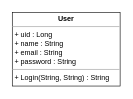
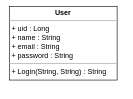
node "User + uid : Long + name : String + email : String + password : String + Login(String, String) : String": moved (66, 49) -> (63, 43)
